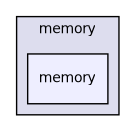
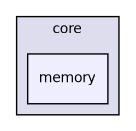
cluster "memory": label "memory" -> "core"
